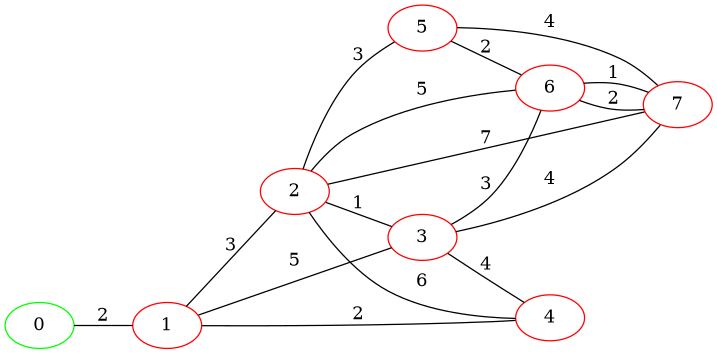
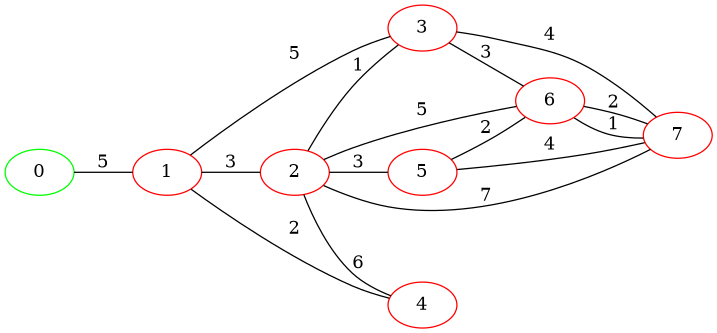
edge "3" -- "4": removed, label "4"
edge "0" -- "1": label "2" -> "5"
